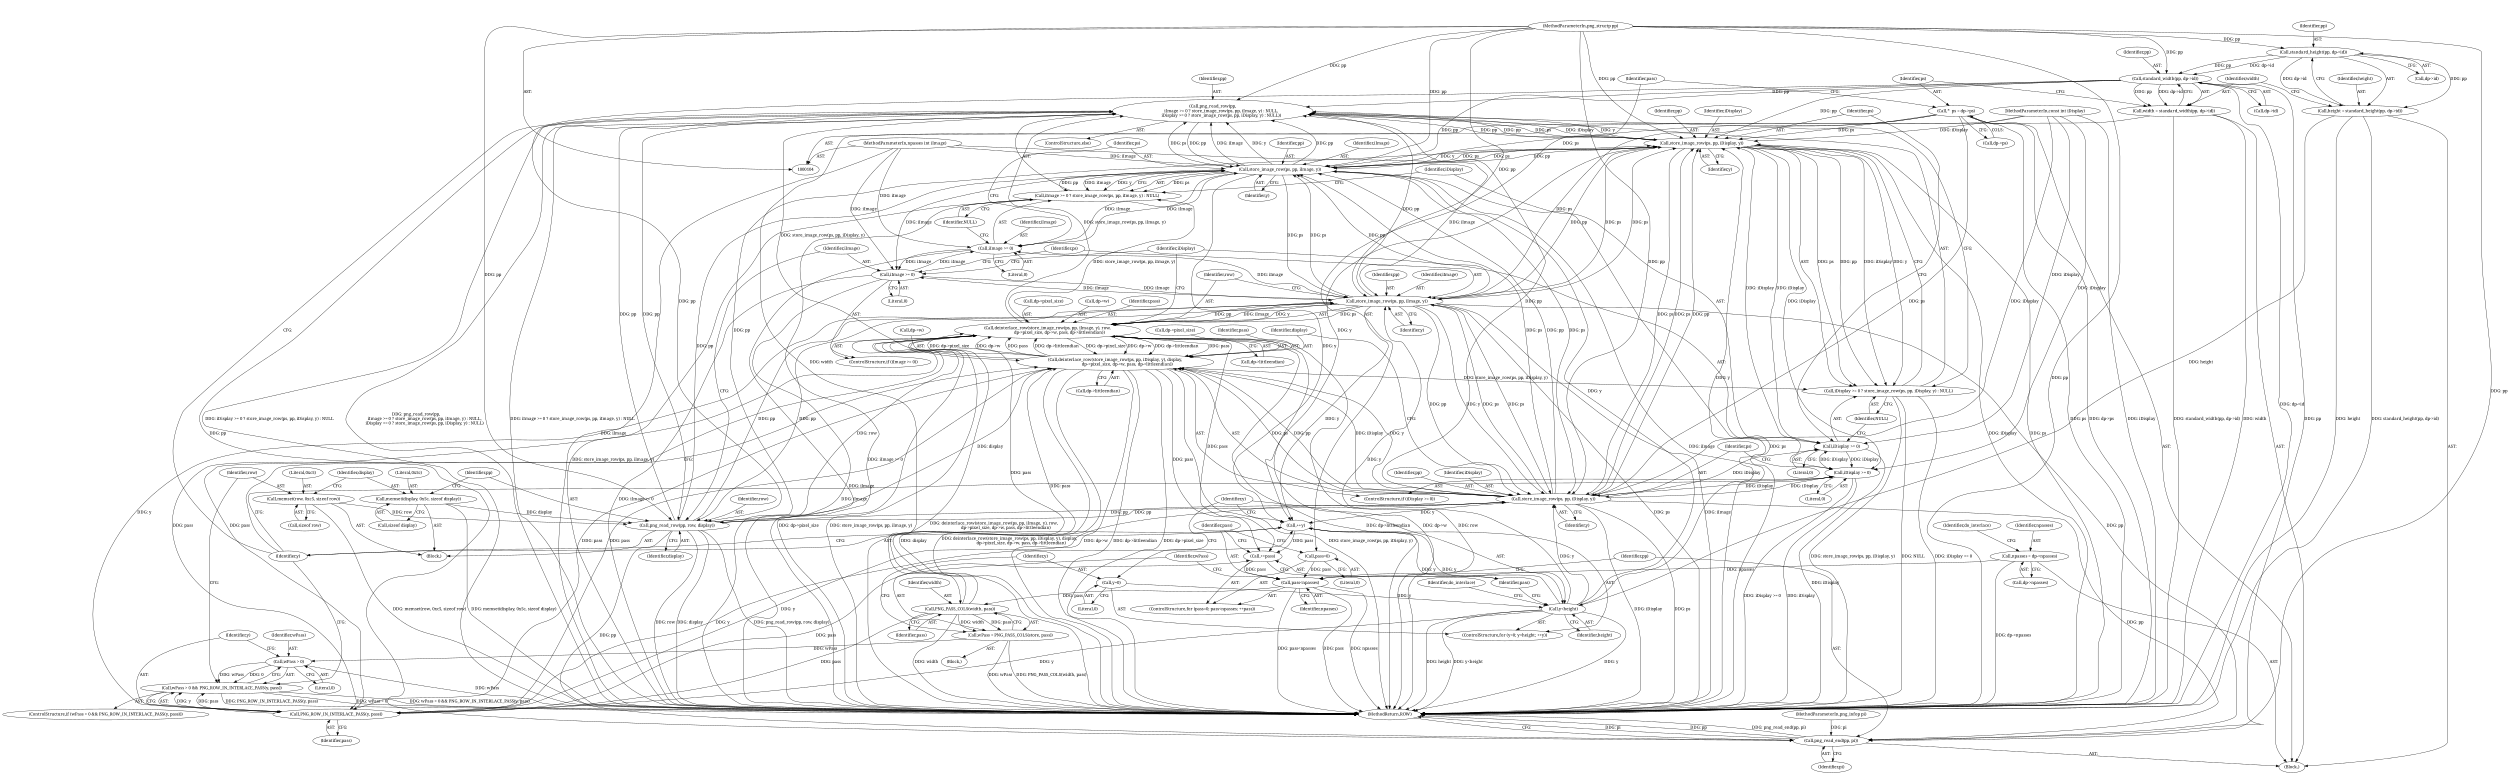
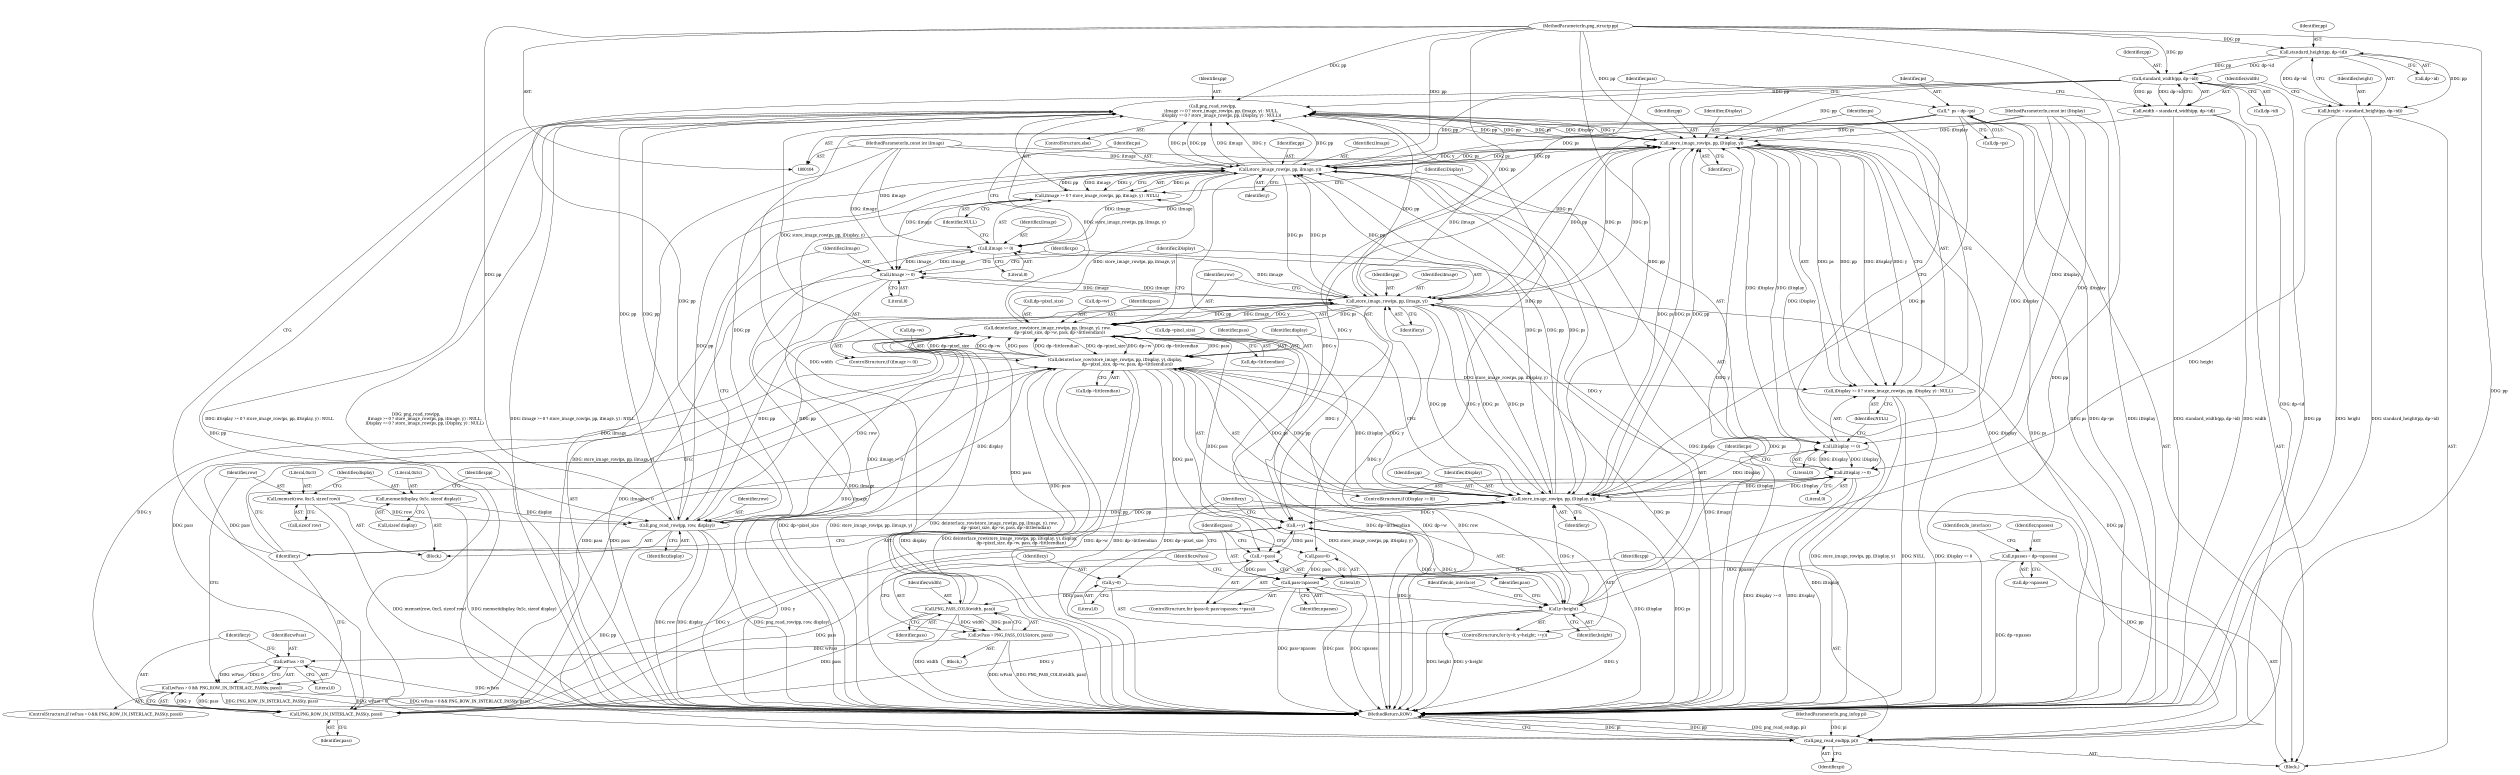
node "(MethodParameterIn,npasses int iImage)": label "(MethodParameterIn,npasses int iImage)" -> "(MethodParameterIn,const int iImage)"
